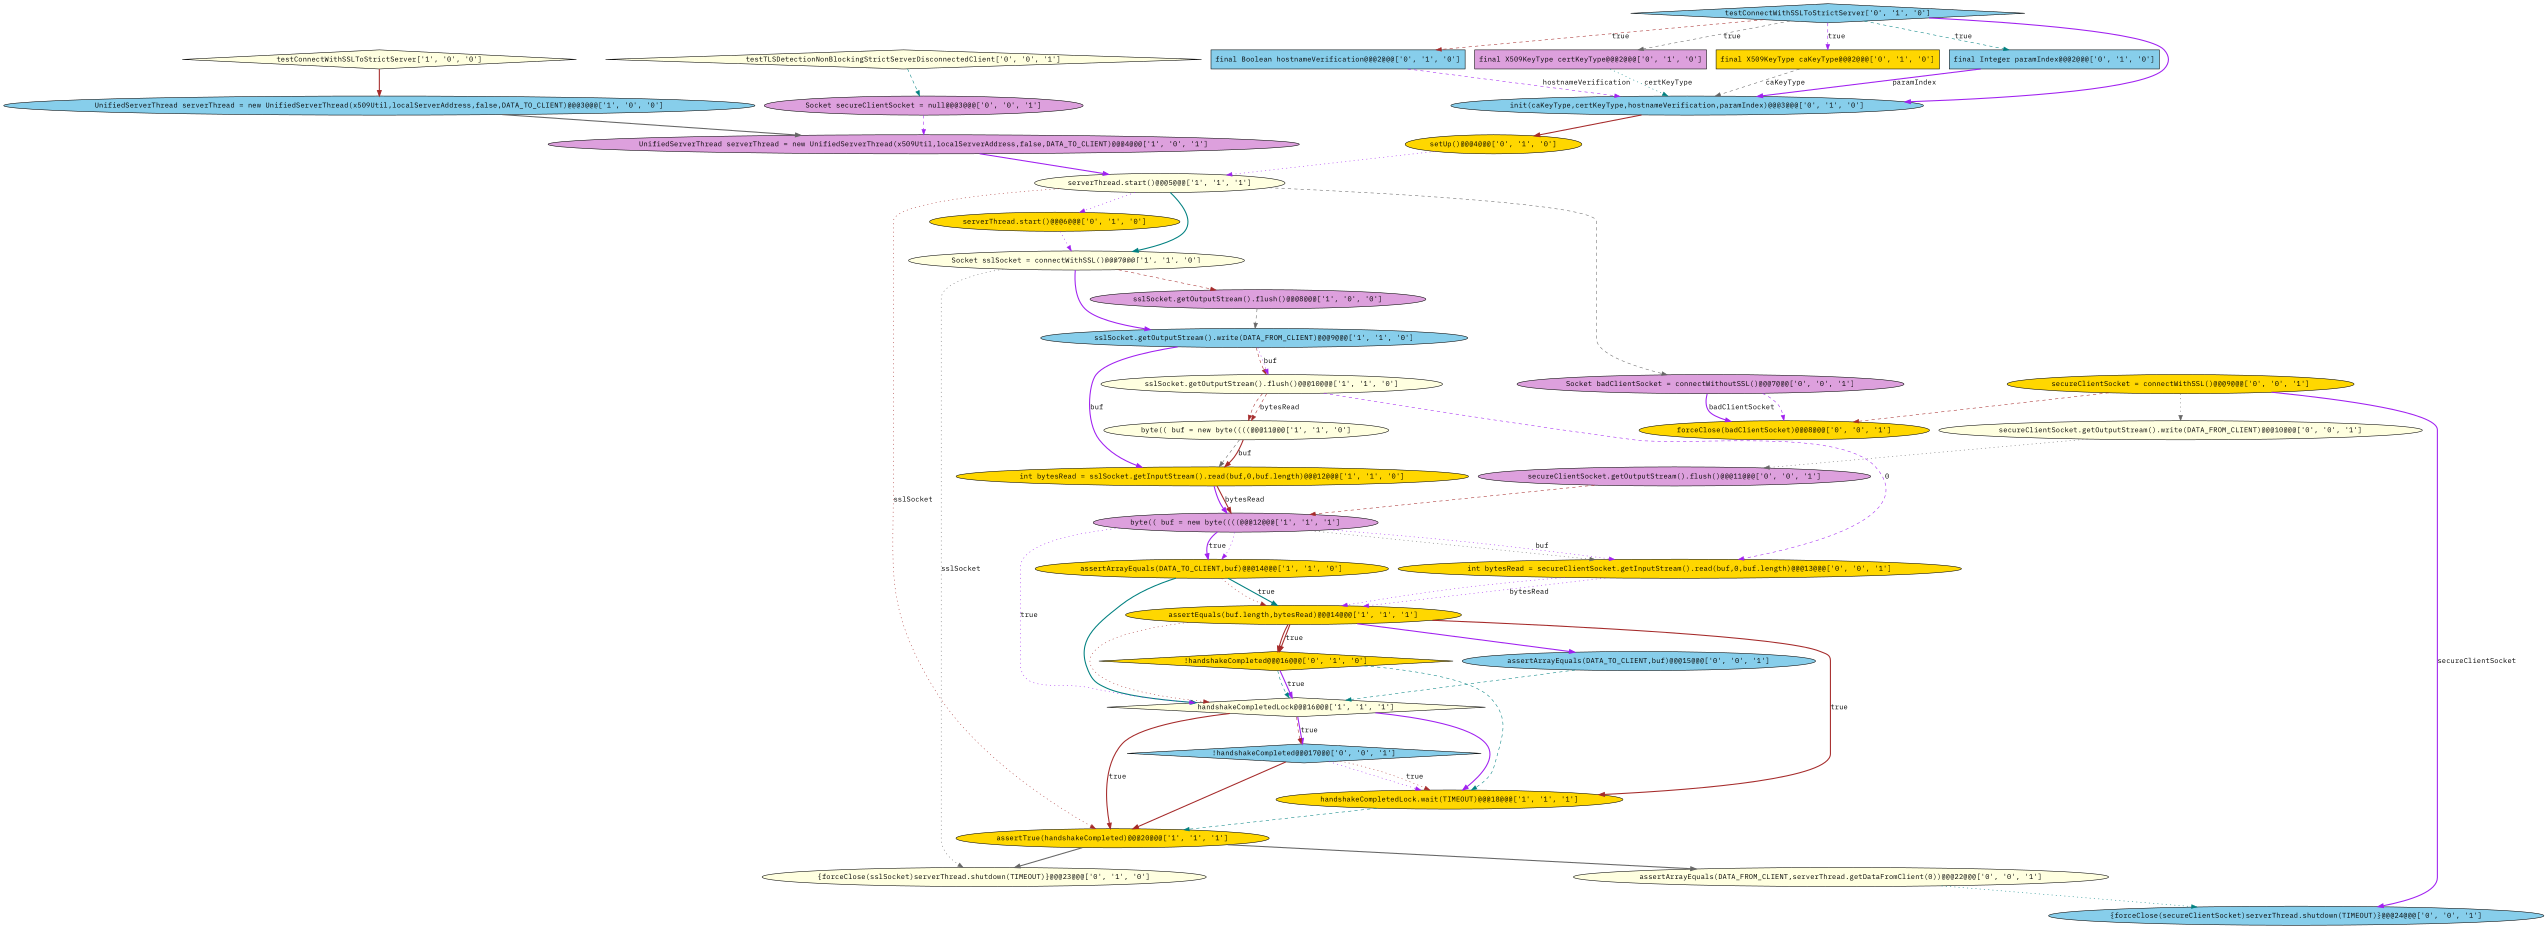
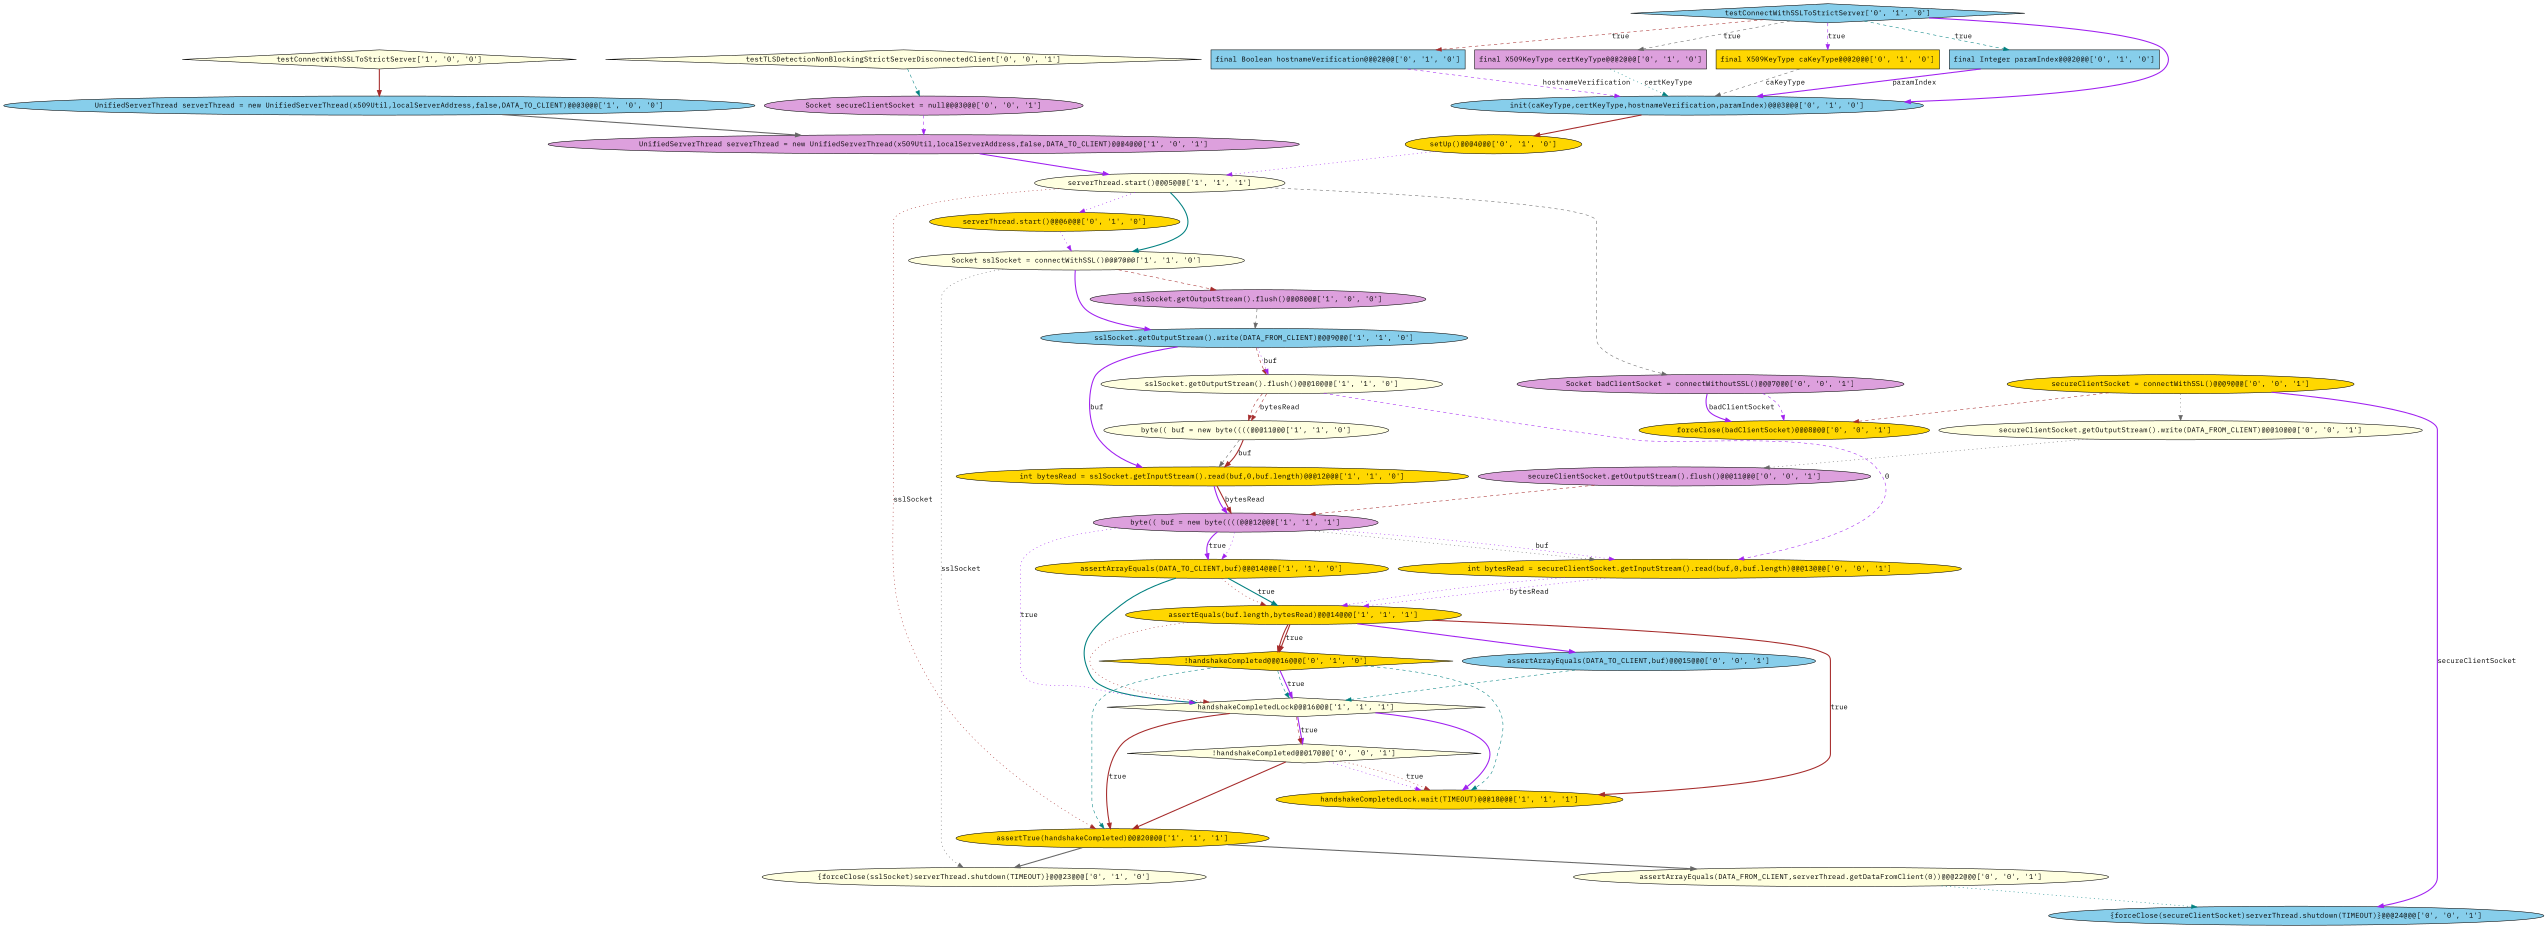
node "!handshakeCompleted@@@17@@@['0', '0', '1']": fillcolor skyblue -> lightyellow
edge "handshakeCompletedLock.wait(TIMEOUT)@@@18@@@['1', '1', '1']" -> "assertTrue(handshakeCompleted)@@@20@@@['1', '1', '1']": now "!handshakeCompleted@@@16@@@['0', '1', '0']" -> "assertTrue(handshakeCompleted)@@@20@@@['1', '1', '1']"
